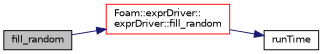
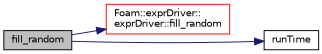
edge "Foam::exprDriver:: exprDriver::fill_random" -> "runTime": now "fill_random" -> "runTime"
